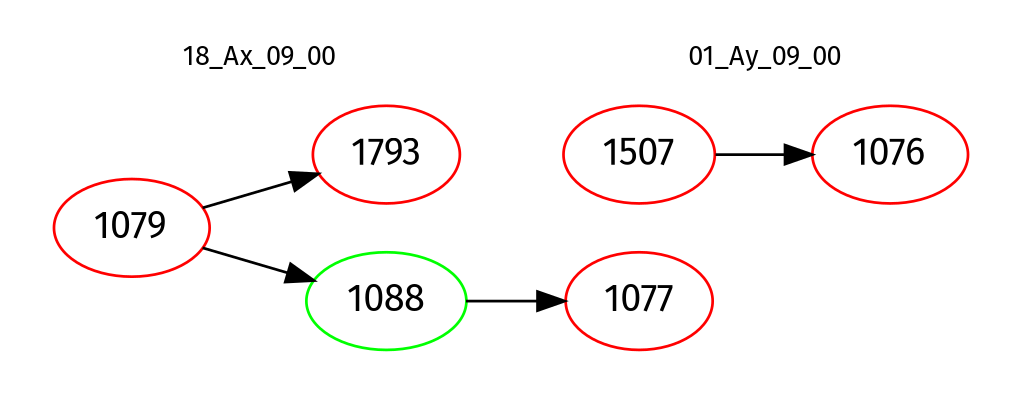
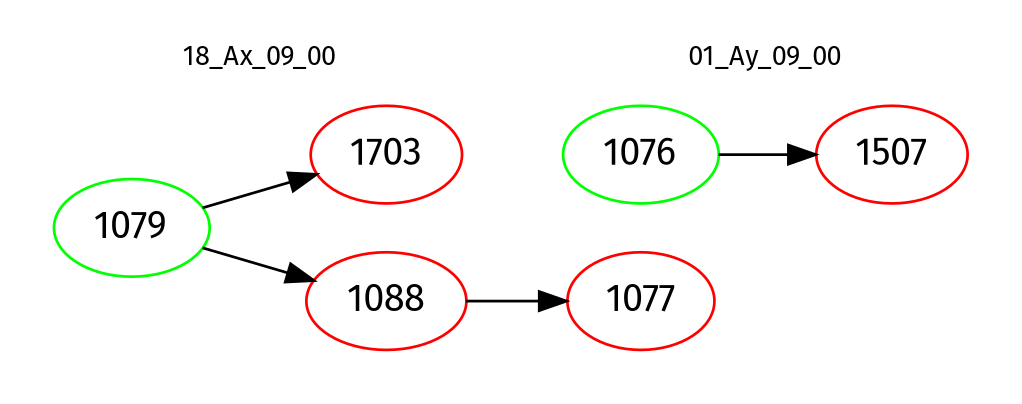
node "1793": label "1793" -> "1703"
edge "1507" -> "1076": reversed
node "1076": color red -> green
node "1079": color red -> green
node "1088": color green -> red
